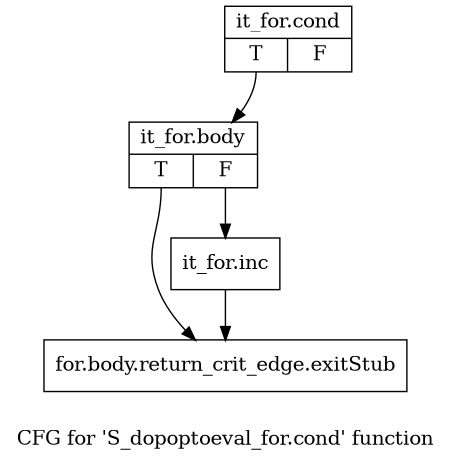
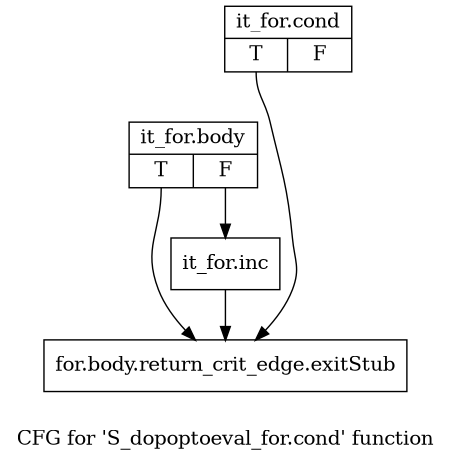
edge "it_for.cond" -> "it_for.body": now "it_for.cond" -> "for.body.return_crit_edge.exitStub"
